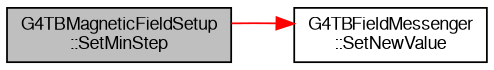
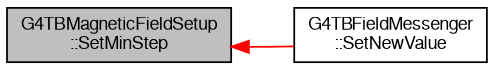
edge "G4TBMagneticFieldSetup ::SetMinStep" -> "G4TBFieldMessenger ::SetNewValue": reversed
